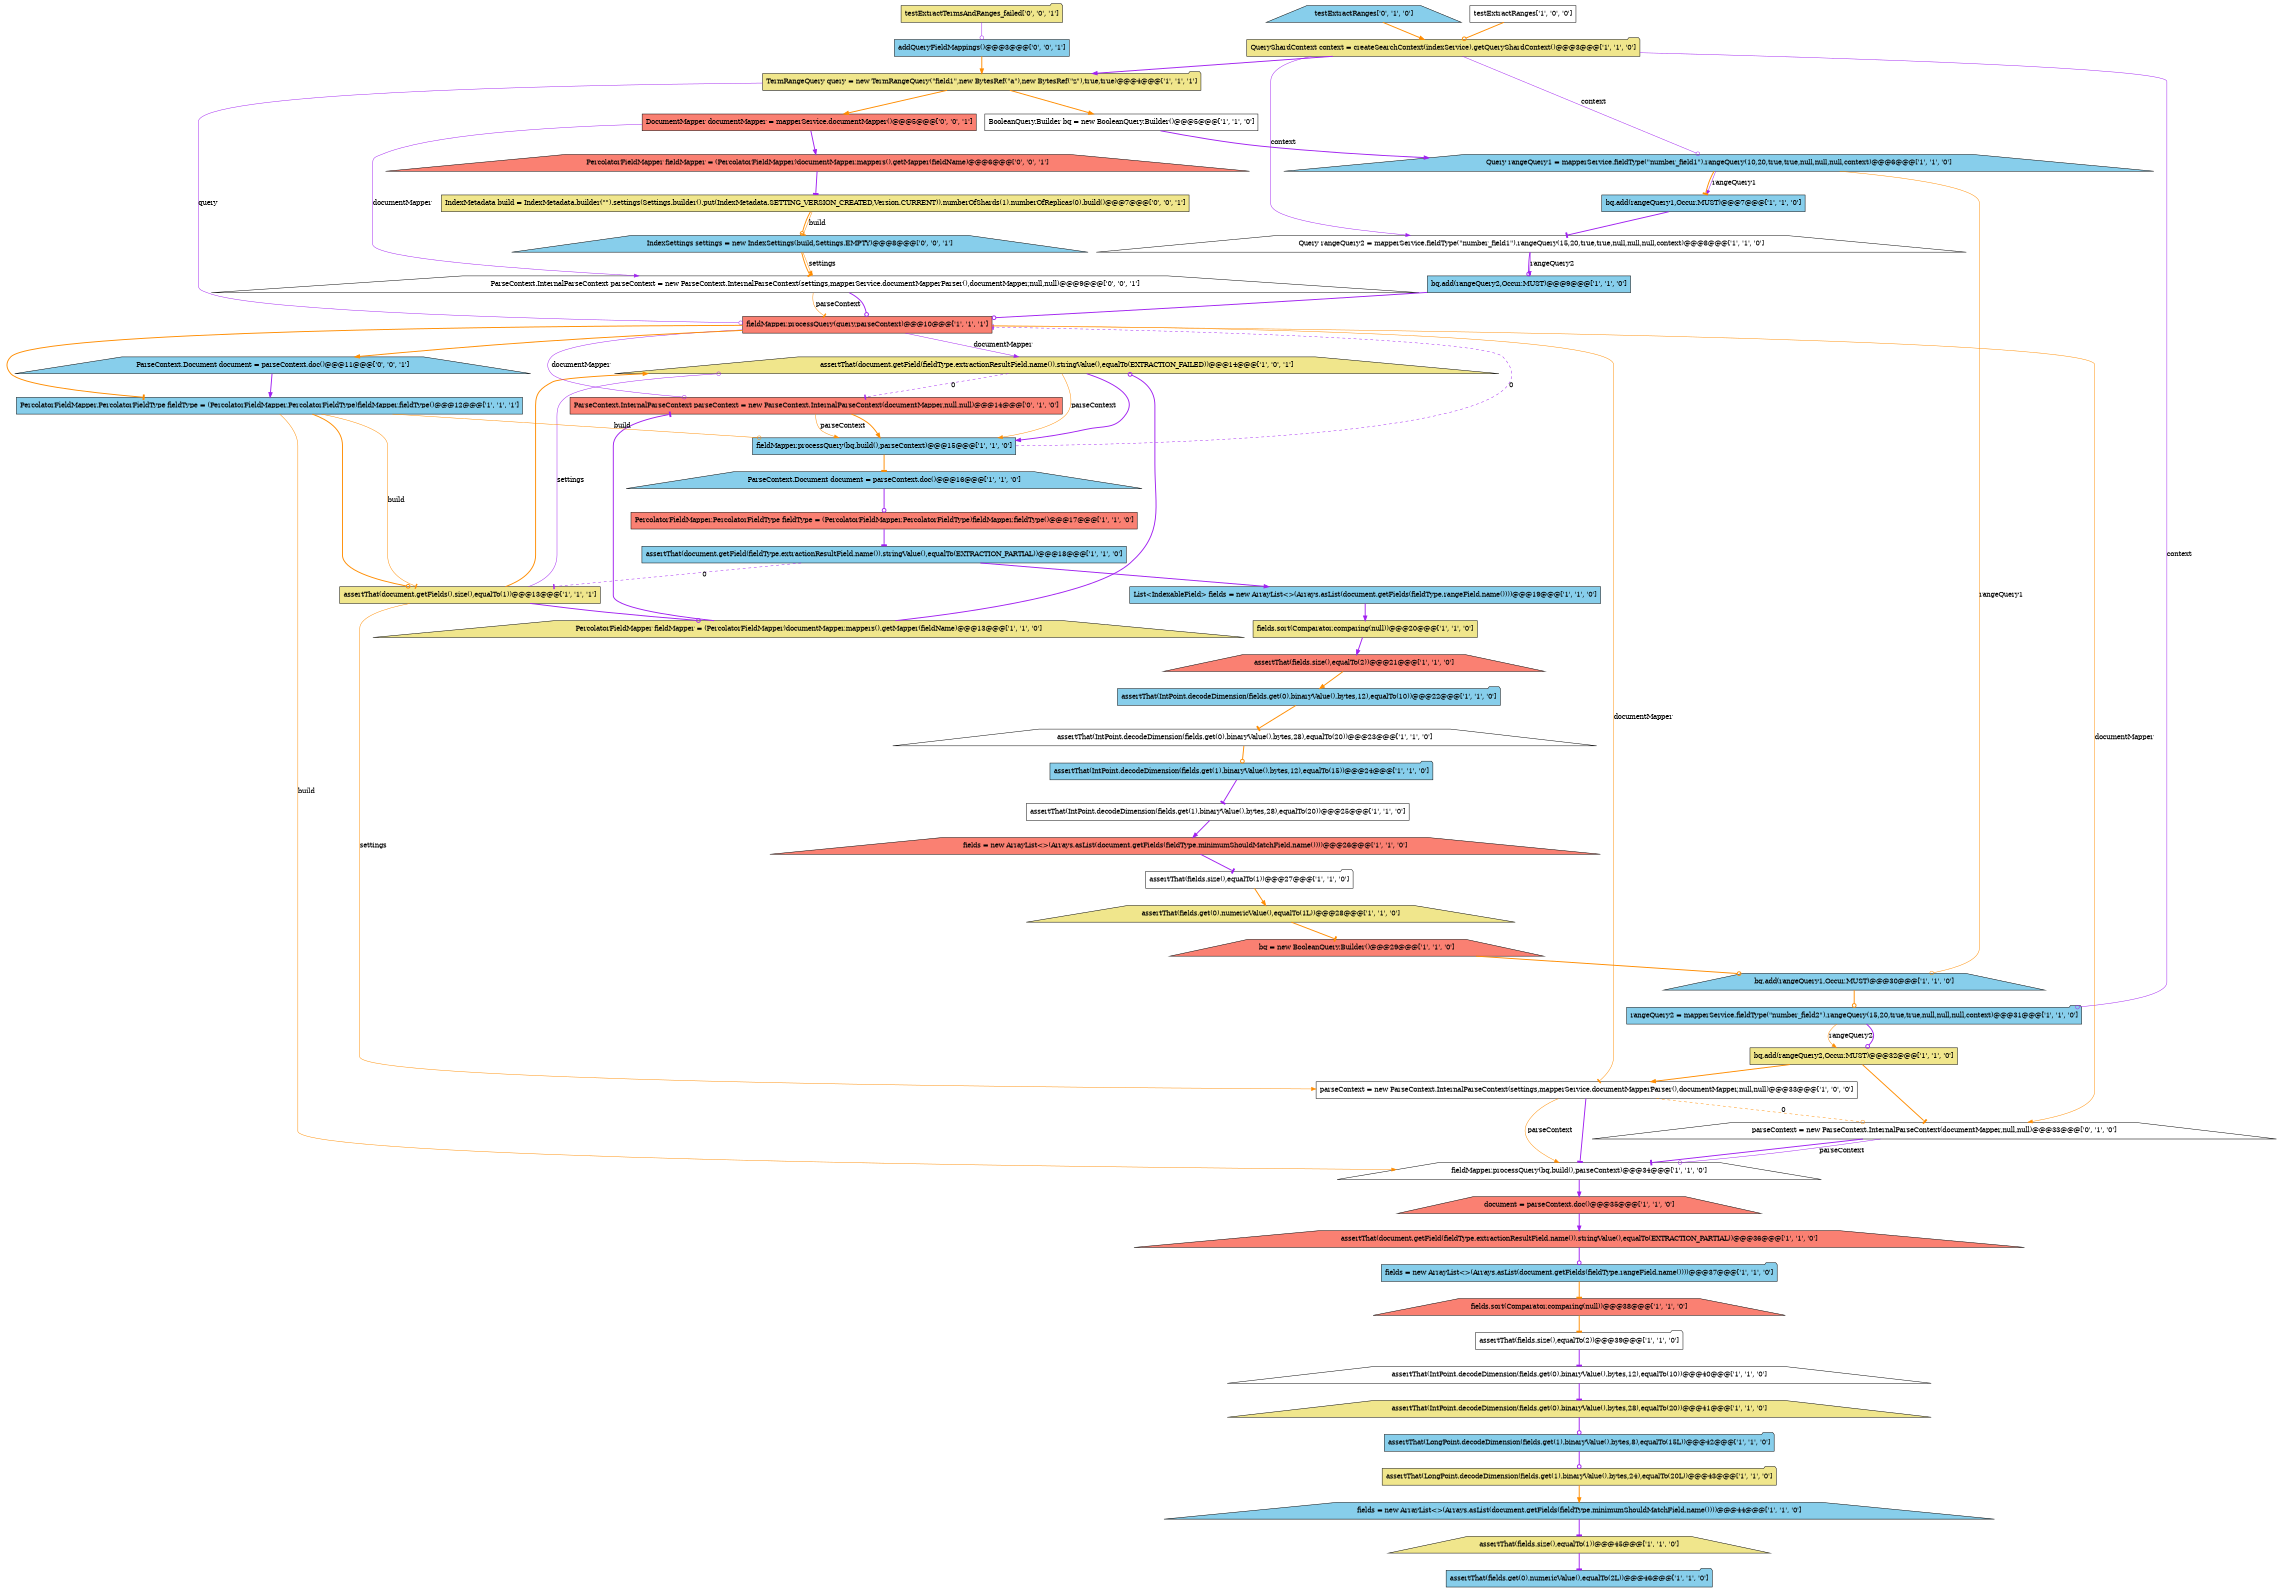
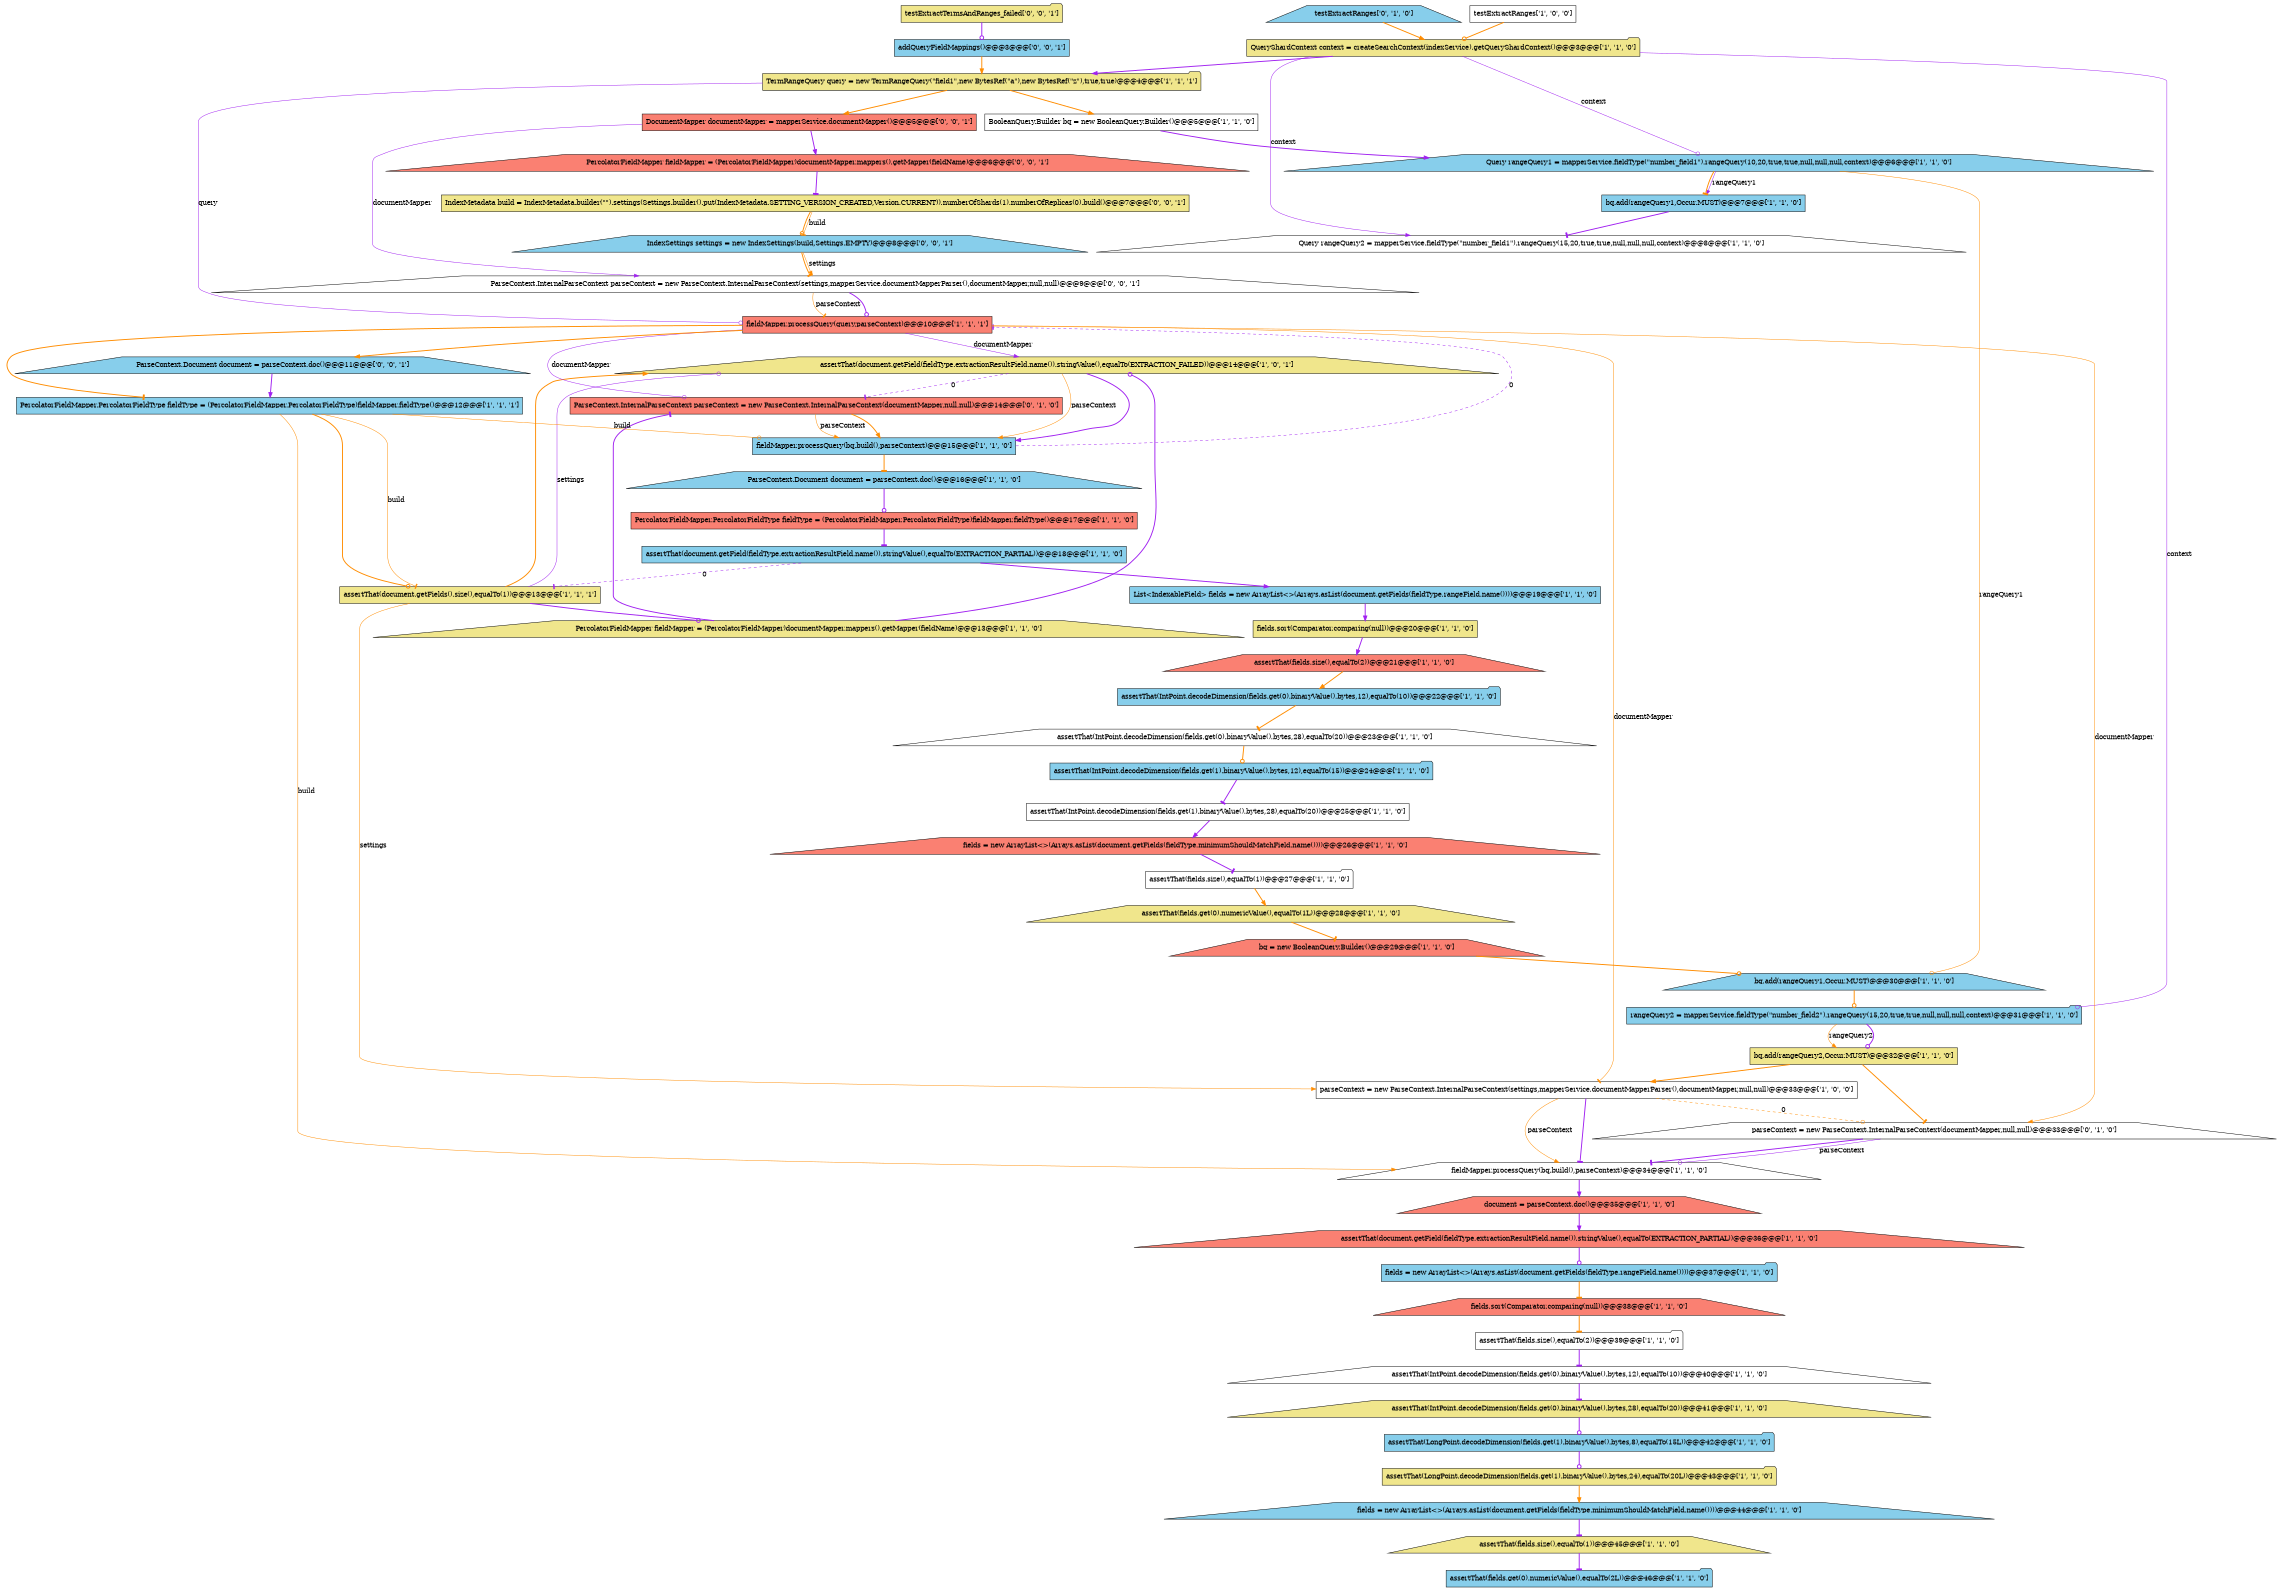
edge "testExtractTermsAndRanges_failed['0', '0', '1']" -> "addQueryFieldMappings()@@@3@@@['0', '0', '1']": style solid -> bold
node "bq.add(rangeQuery2,Occur.MUST)@@@9@@@['1', '1', '0']": removed
